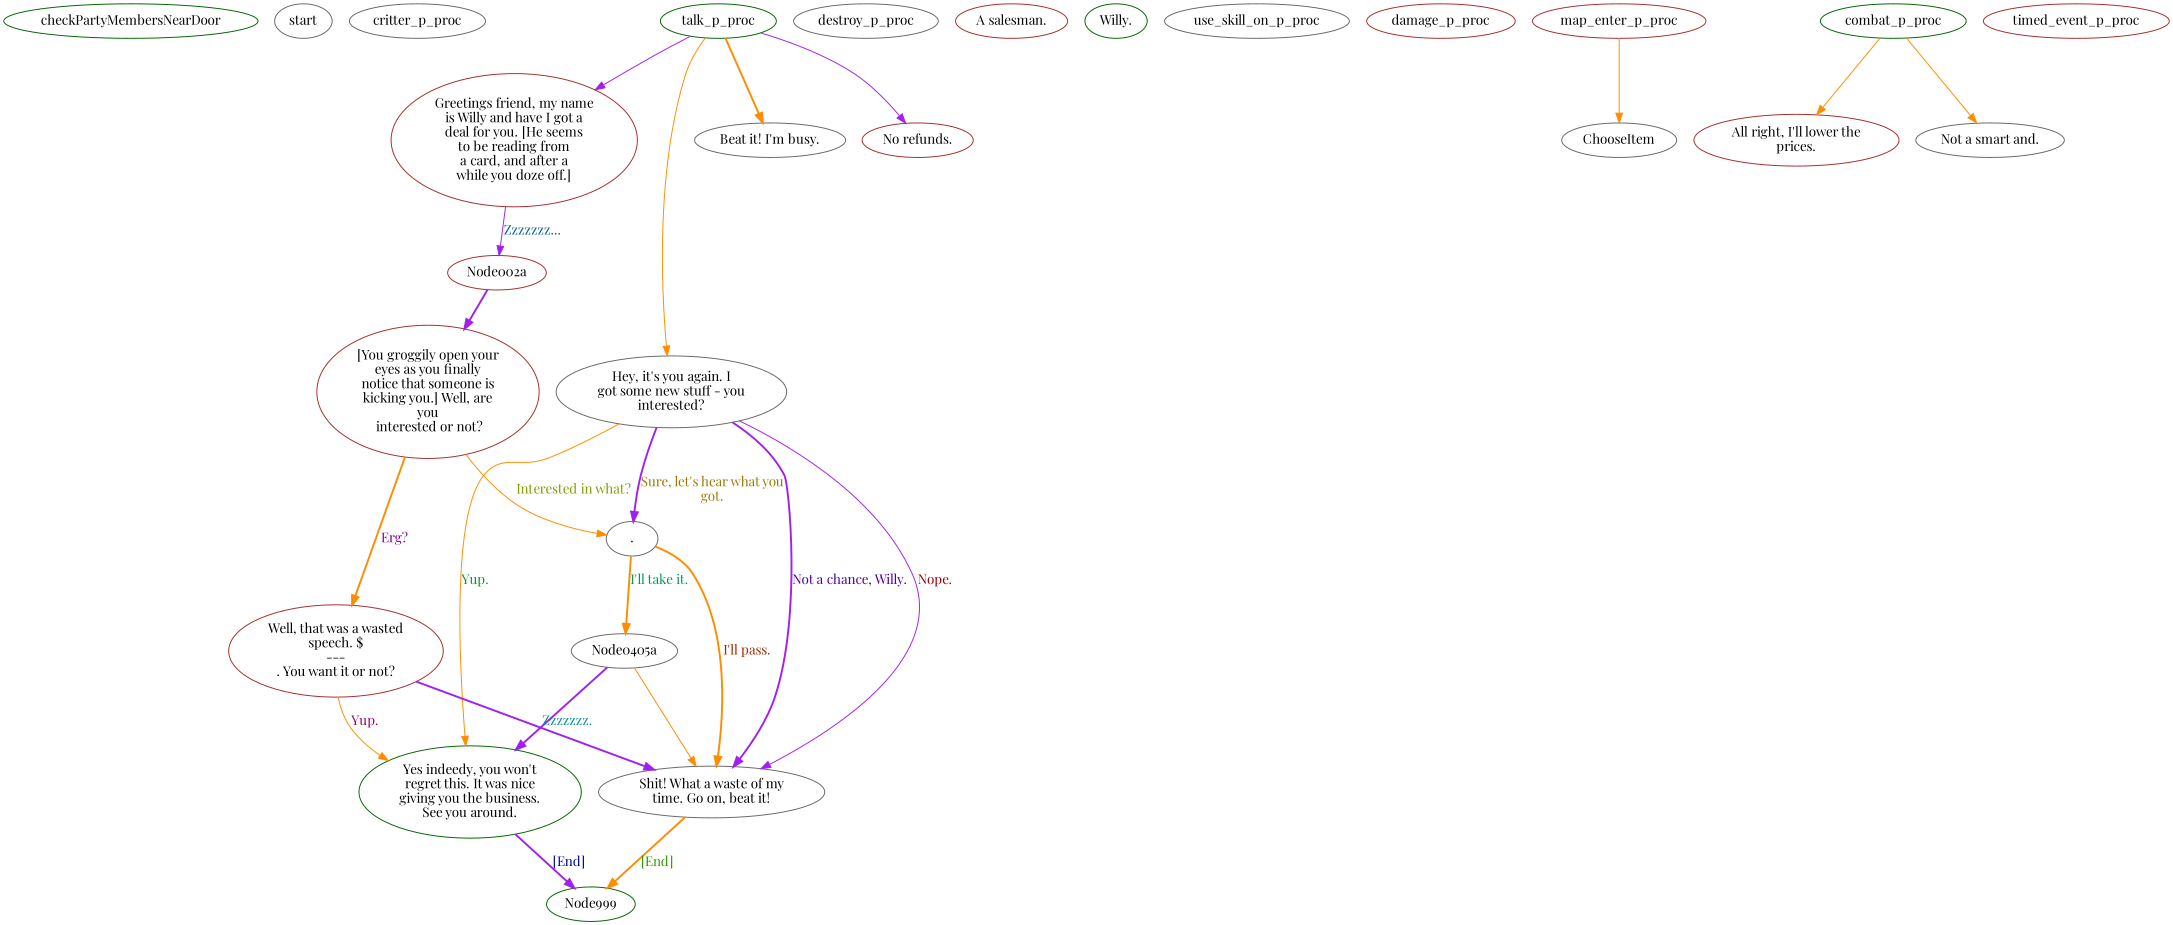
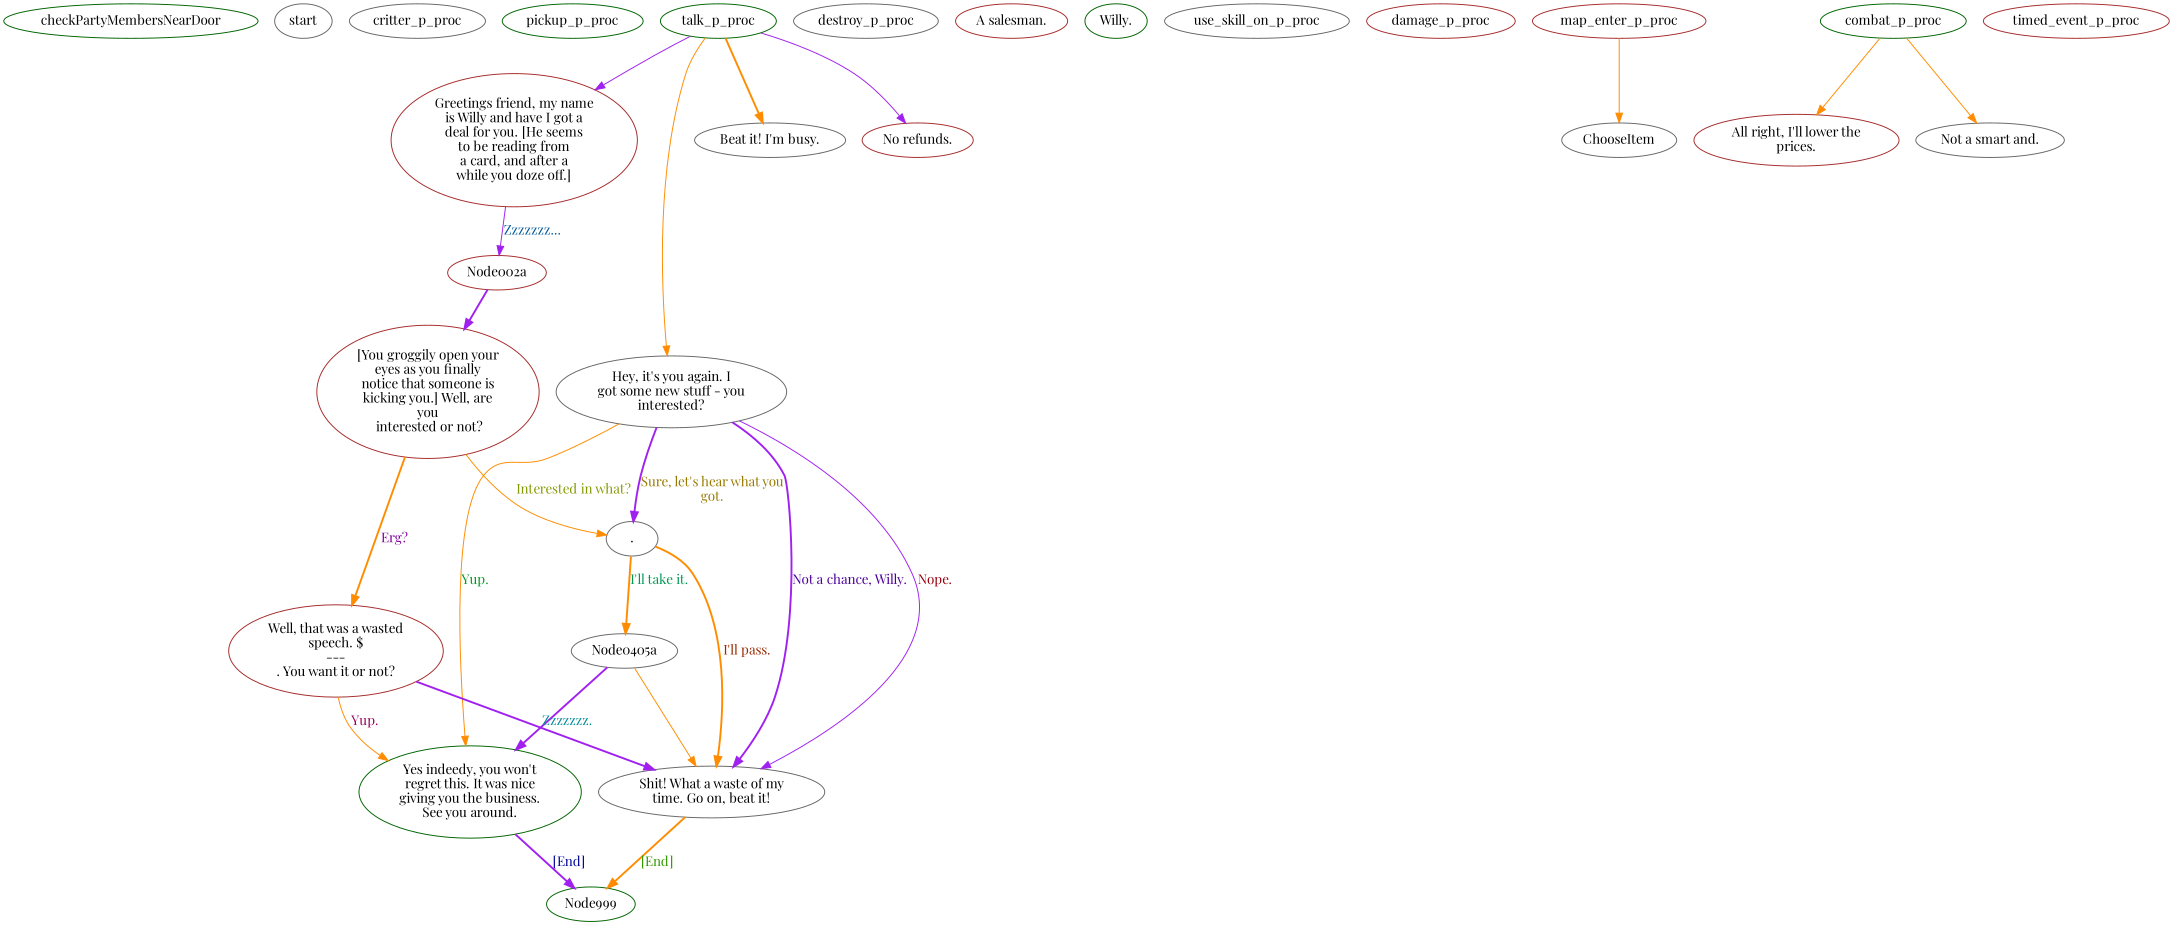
node "pickup_p_proc": added
